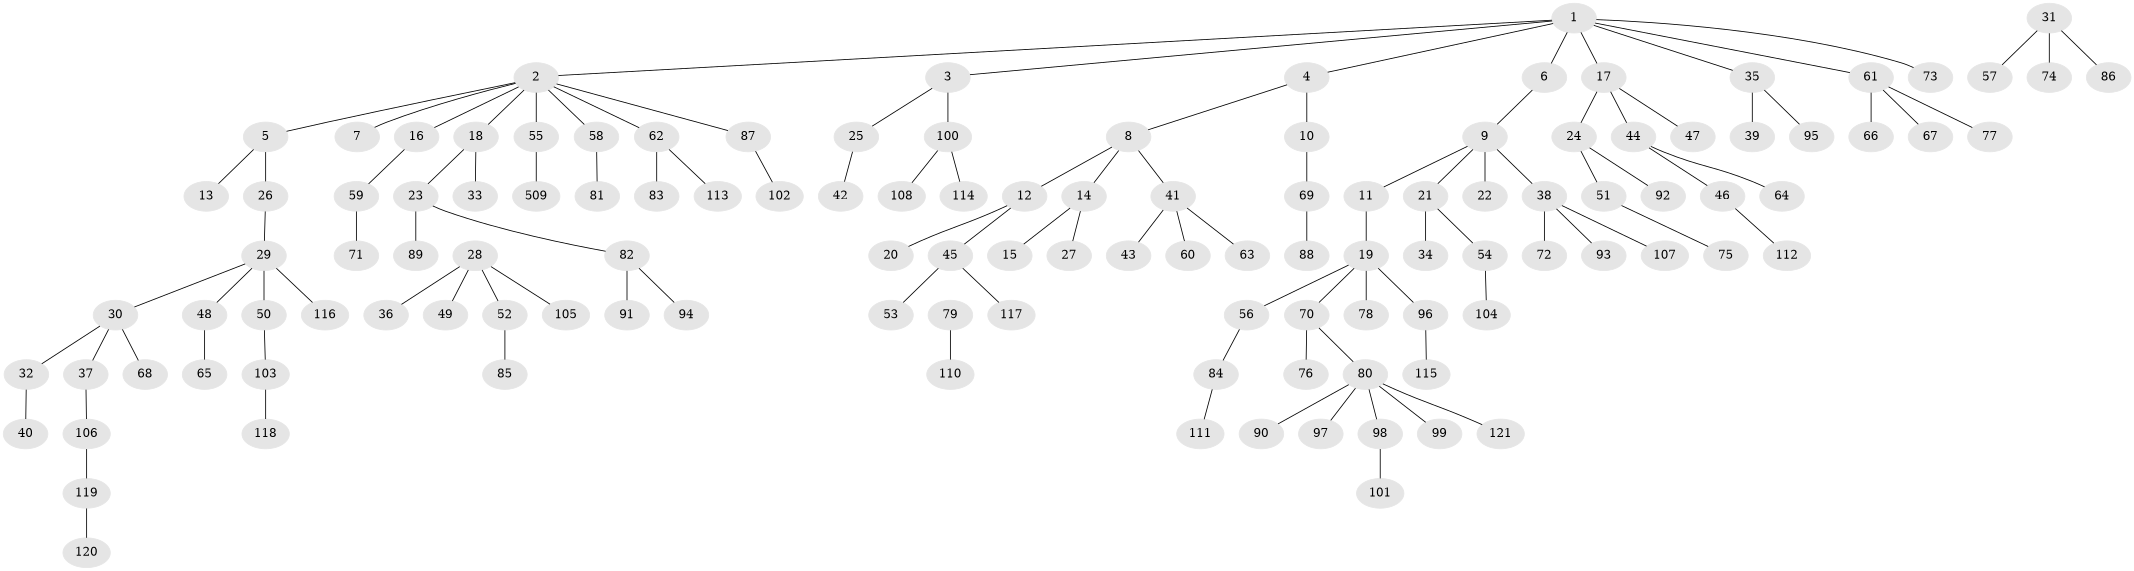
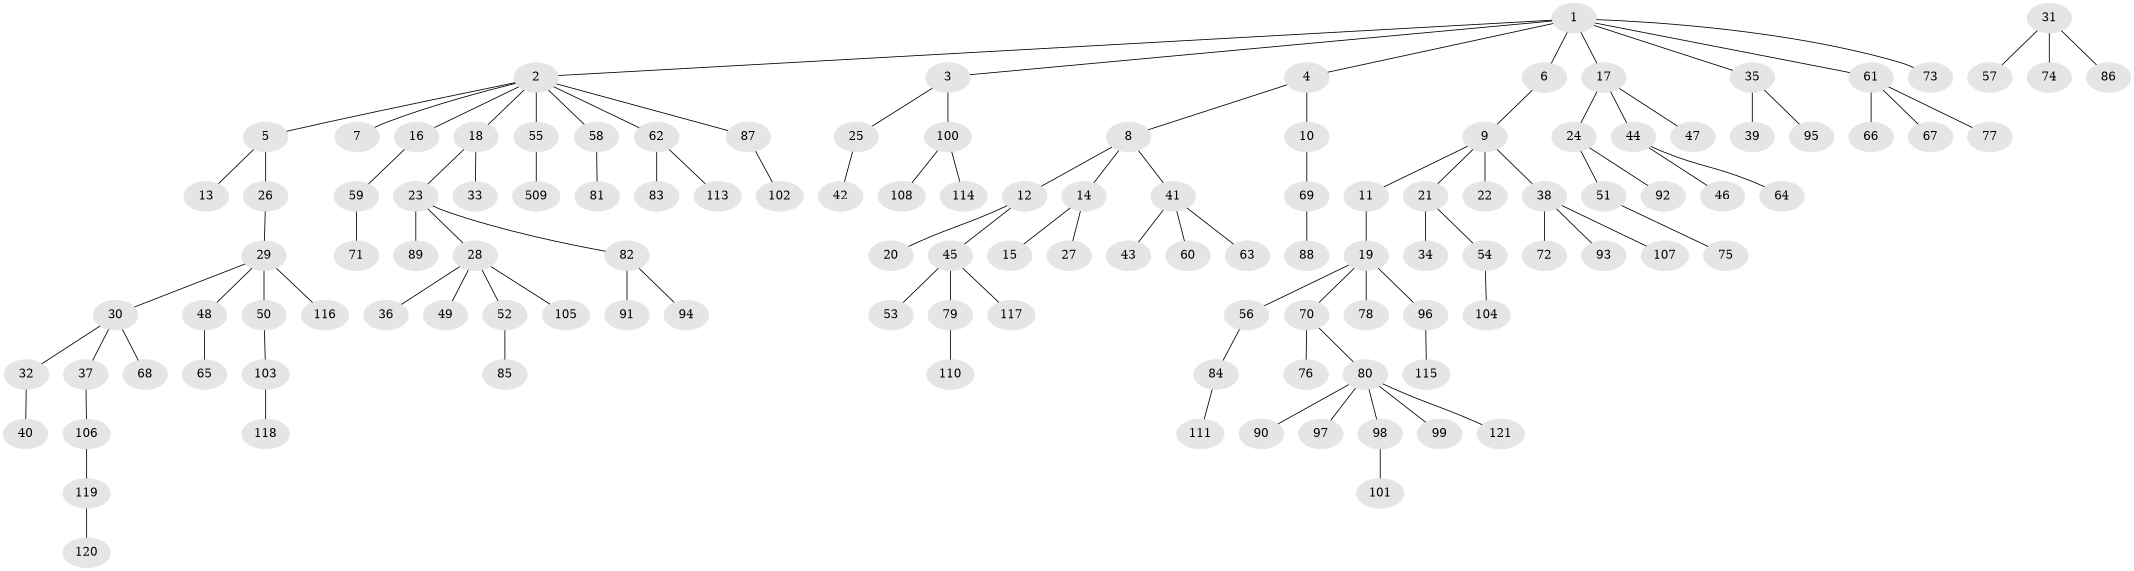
edge "23" -- "28": added
node "112": removed
edge "45" -- "79": added
